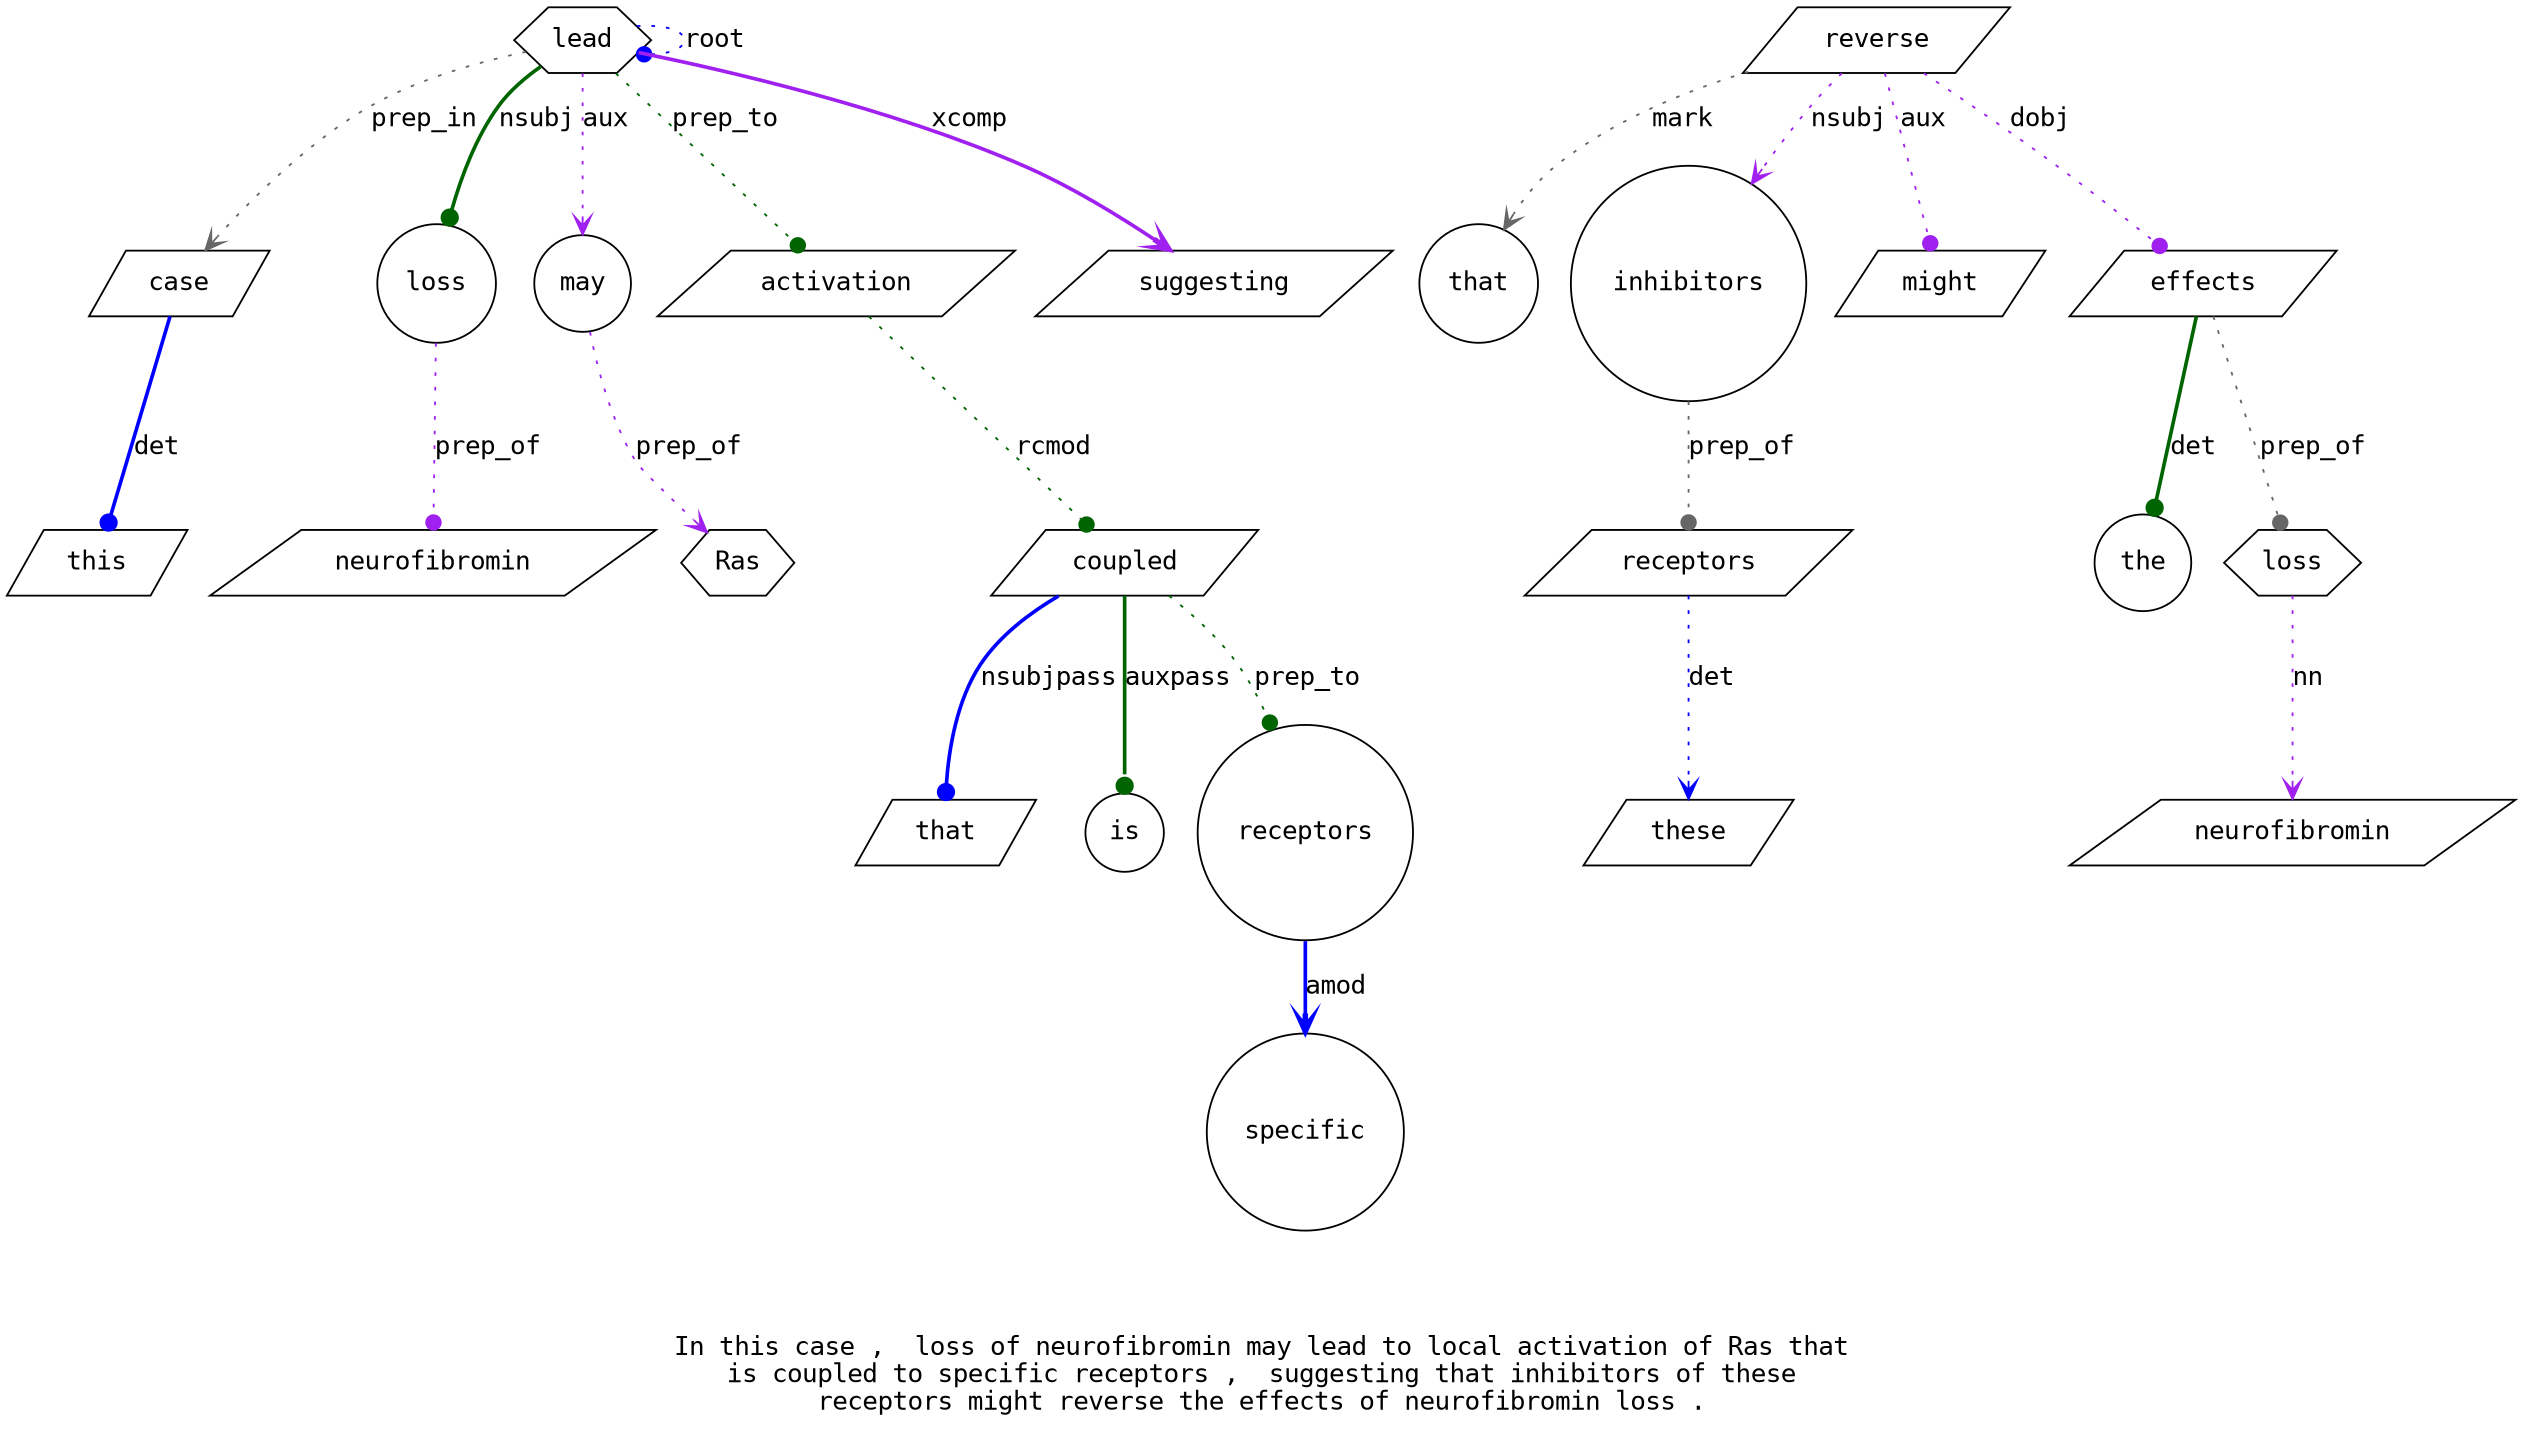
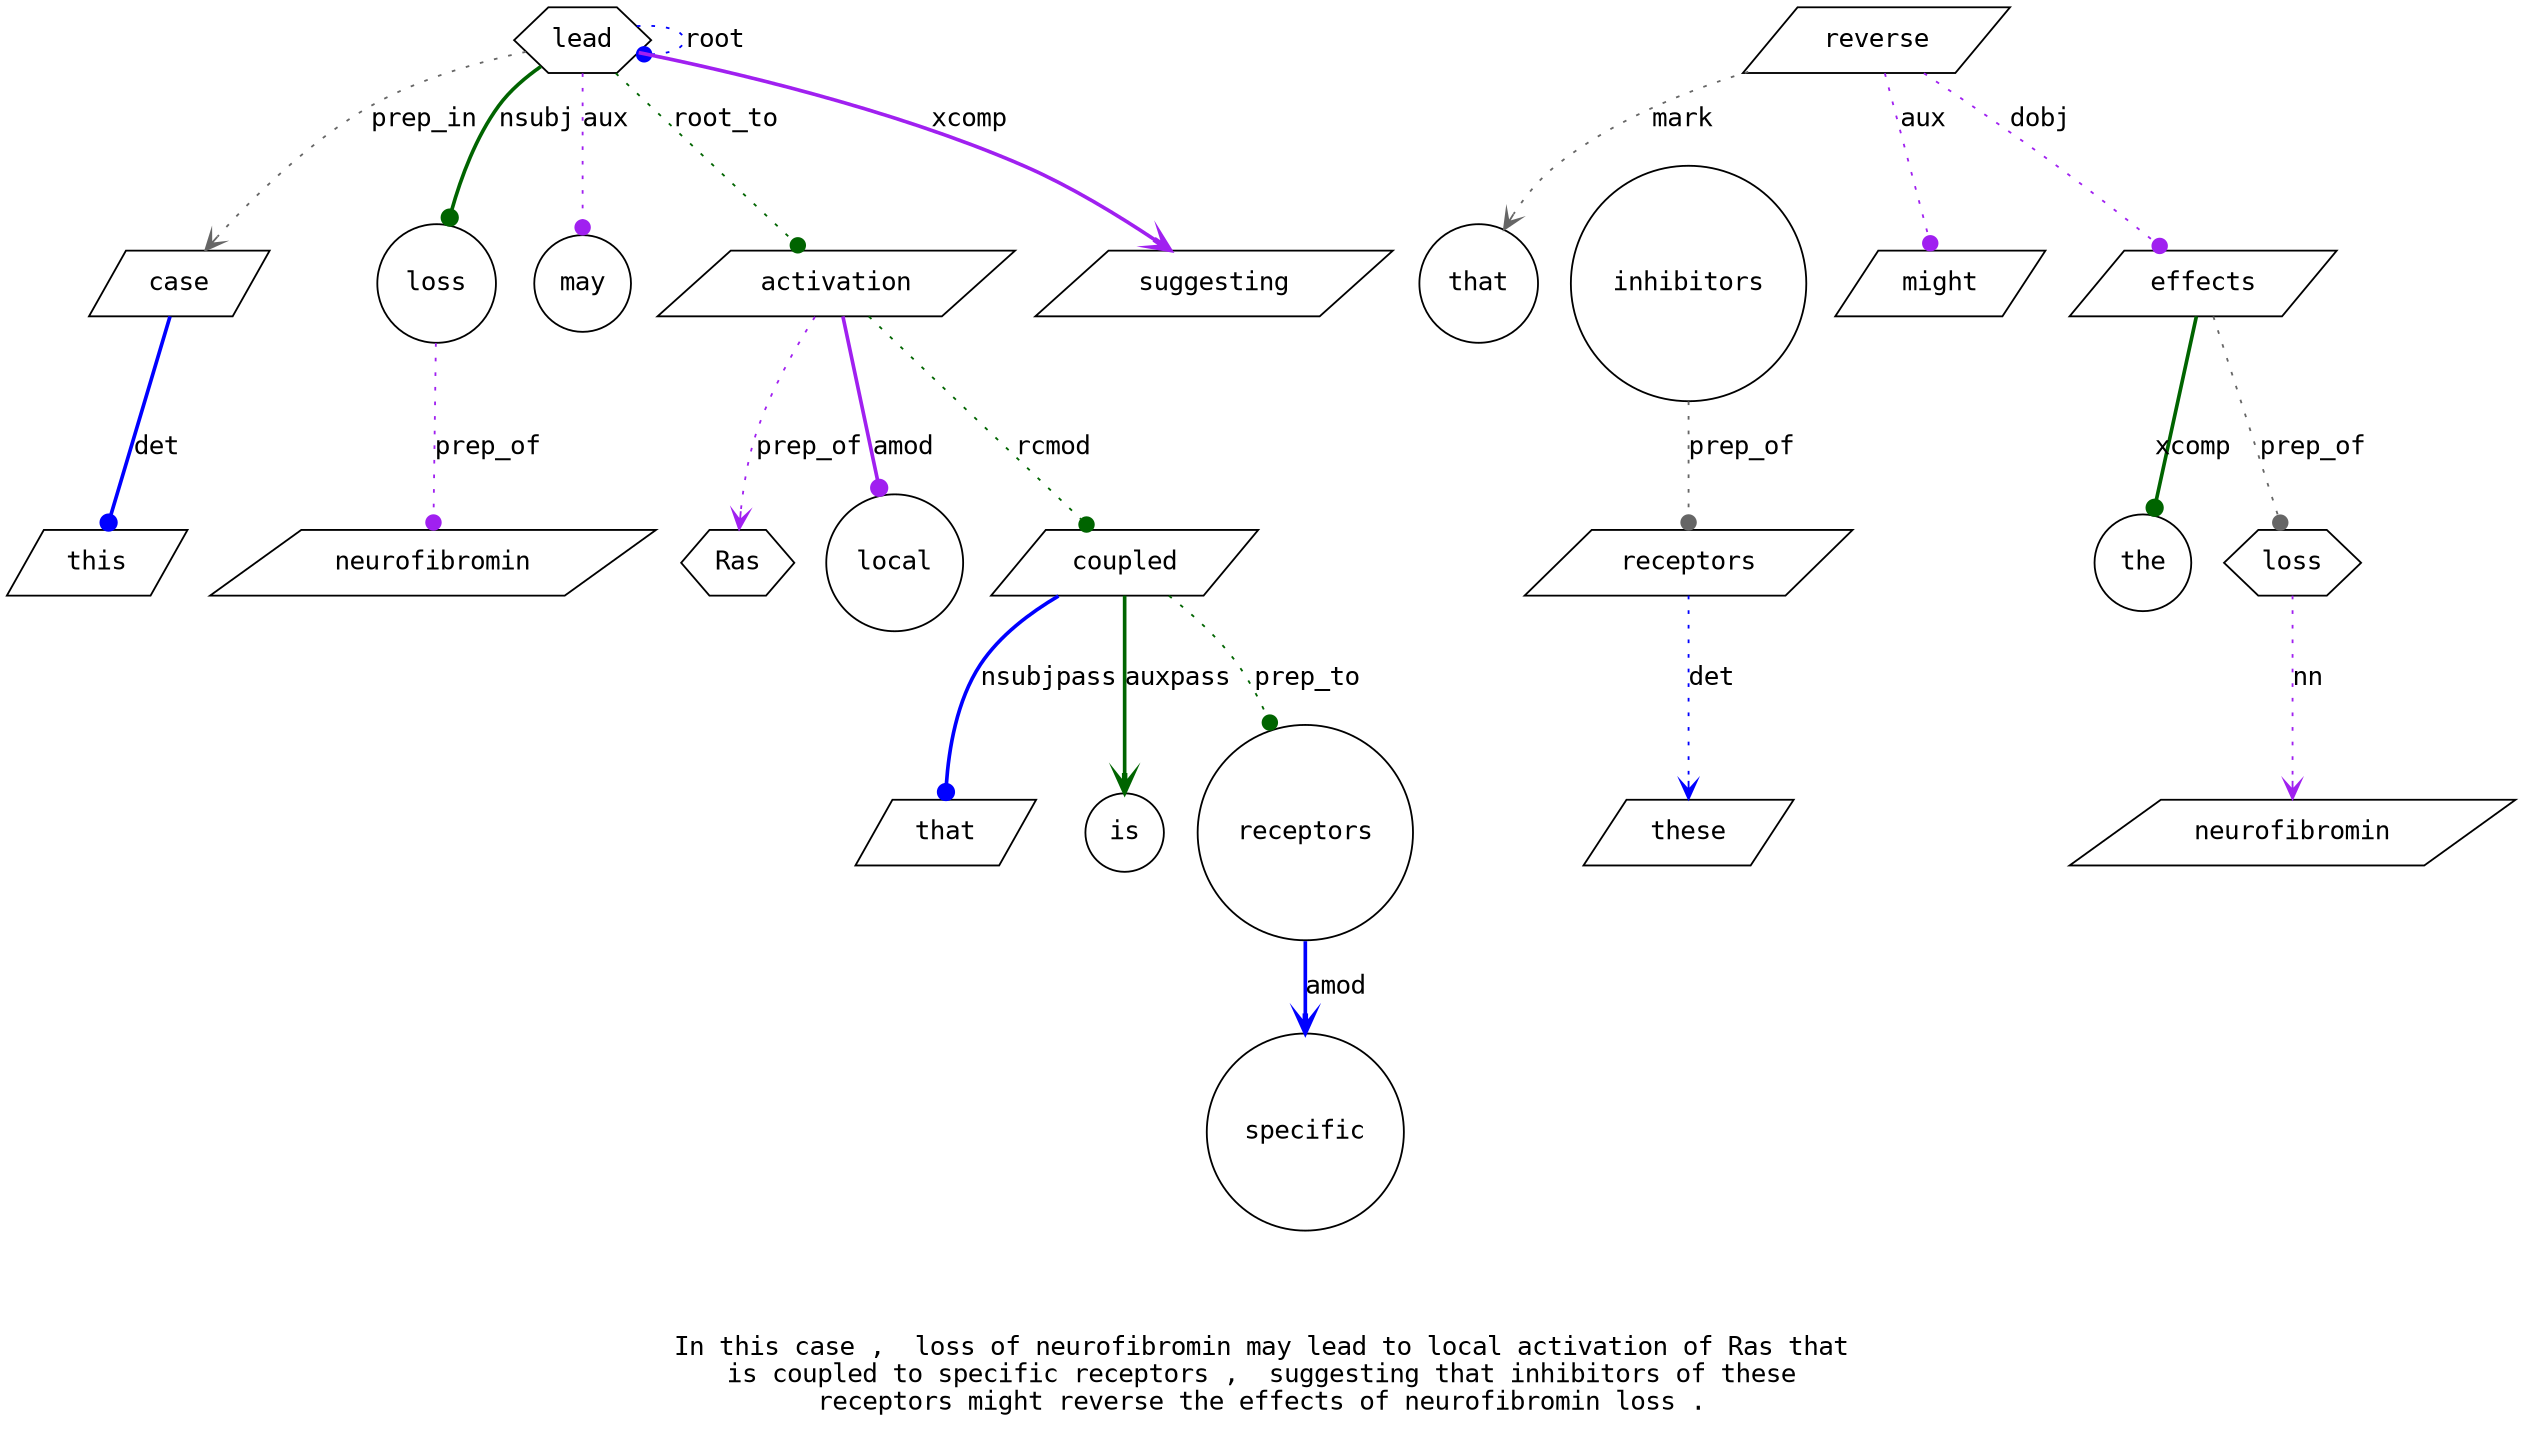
edge "reverse" -> "inhibitors": removed, label "nsubj"
edge "lead" -> "activation": label "prep_to" -> "root_to"
edge "lead" -> "may": arrowhead vee -> dot
edge "may" -> "Ras": now "activation" -> "Ras"
edge "effects" -> "the": label "det" -> "xcomp"
node "local": added
edge "coupled" -> "is": arrowhead dot -> vee
